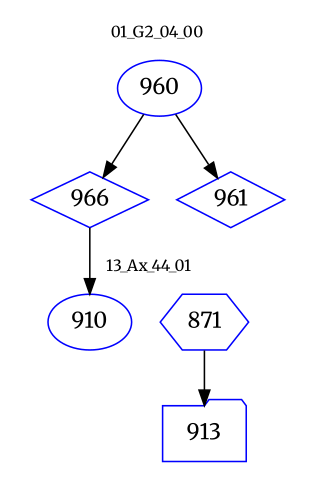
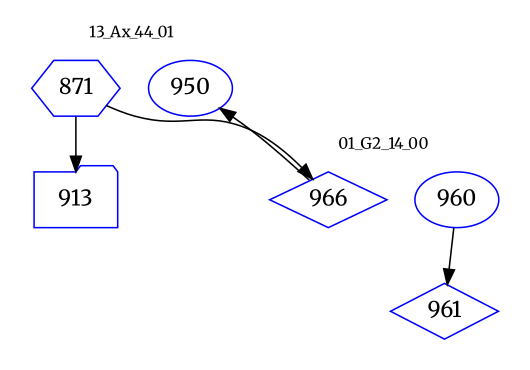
cluster "01_G2_04_00": label "01_G2_04_00" -> "01_G2_14_00"
edge "960" -> "966": now "871" -> "966"
node "910": label "910" -> "950"
